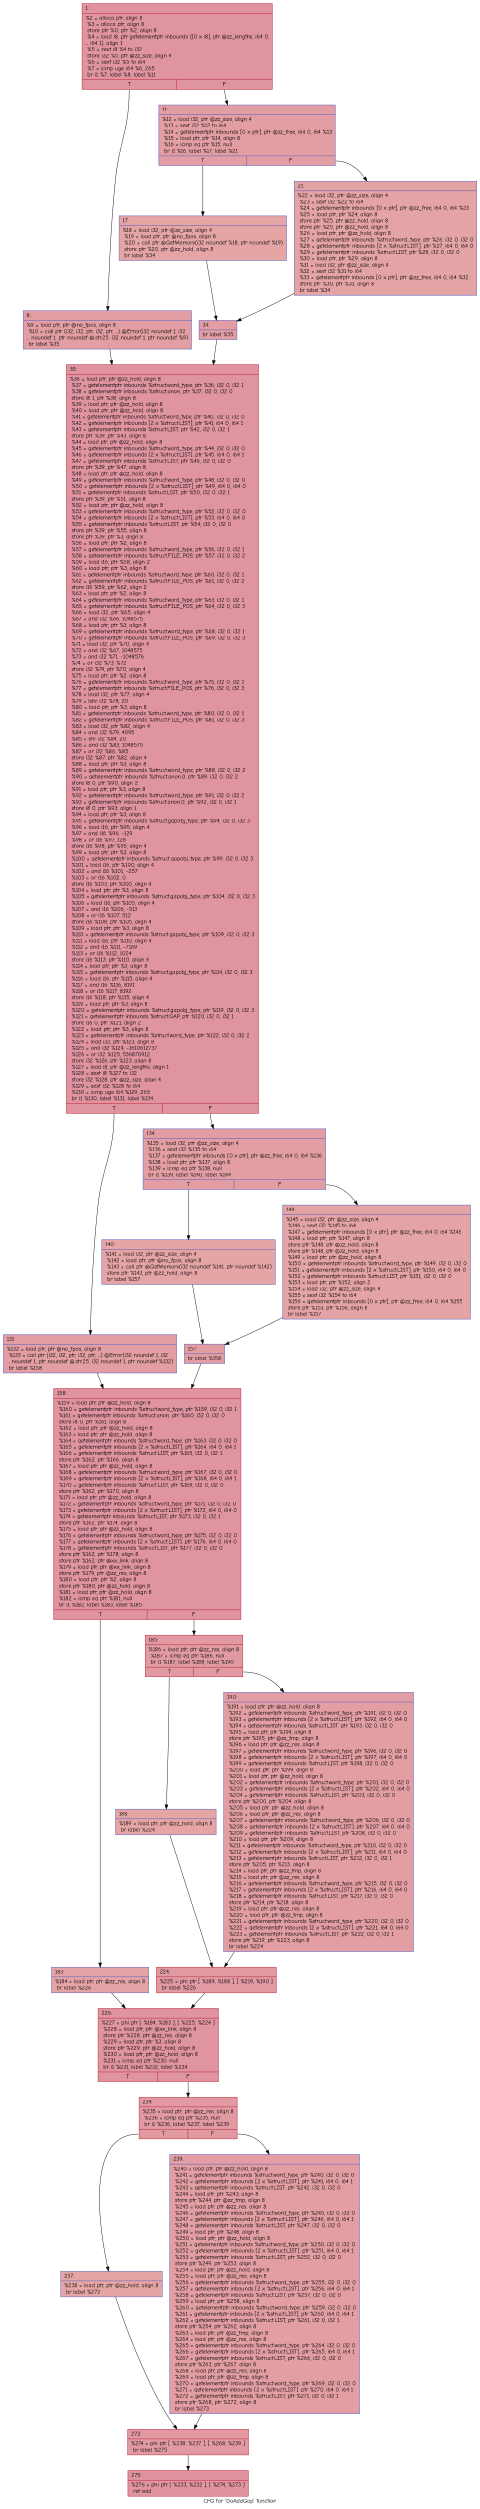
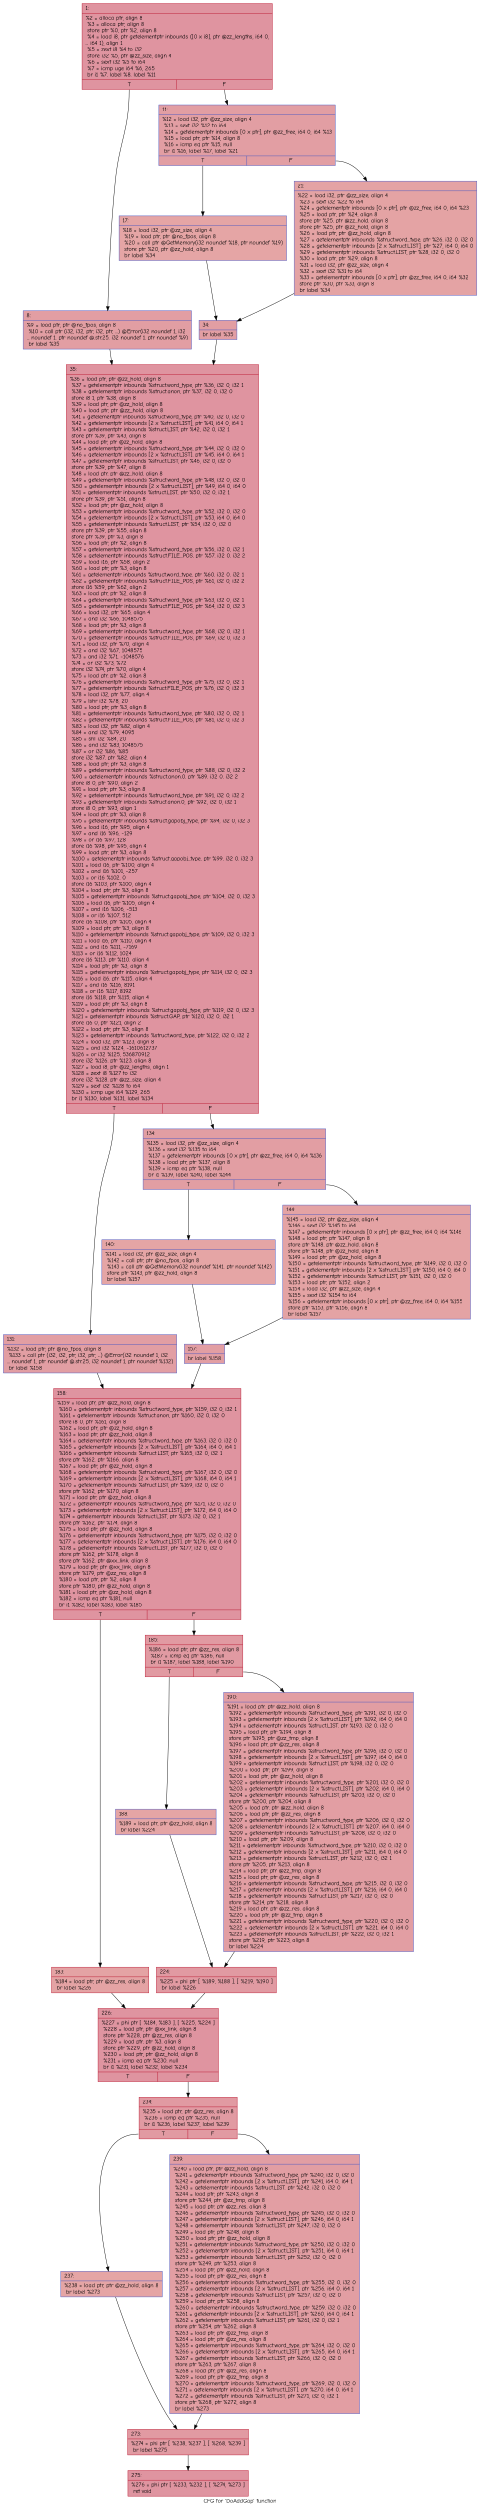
node "140:": text "%142 = load ptr, ptr @no_fpos, align 8" -> "%142 = call ptr, ptr @no_fpos, align 8"
node "183:": color #3d50c3ff -> #b70d28ff
